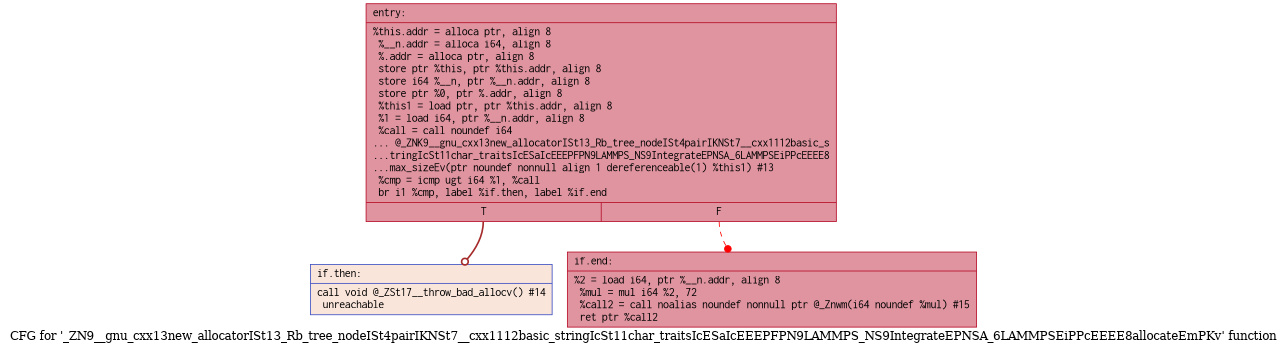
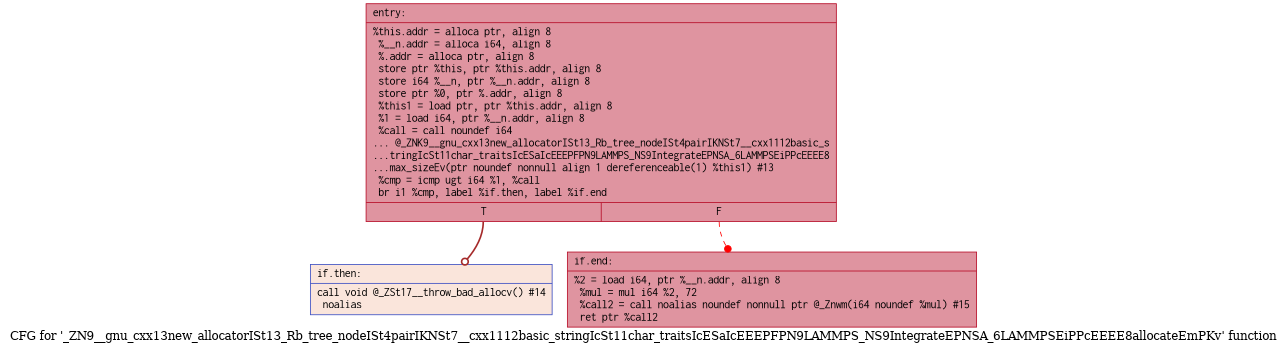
node "if.then:": text "unreachable" -> "noalias"
